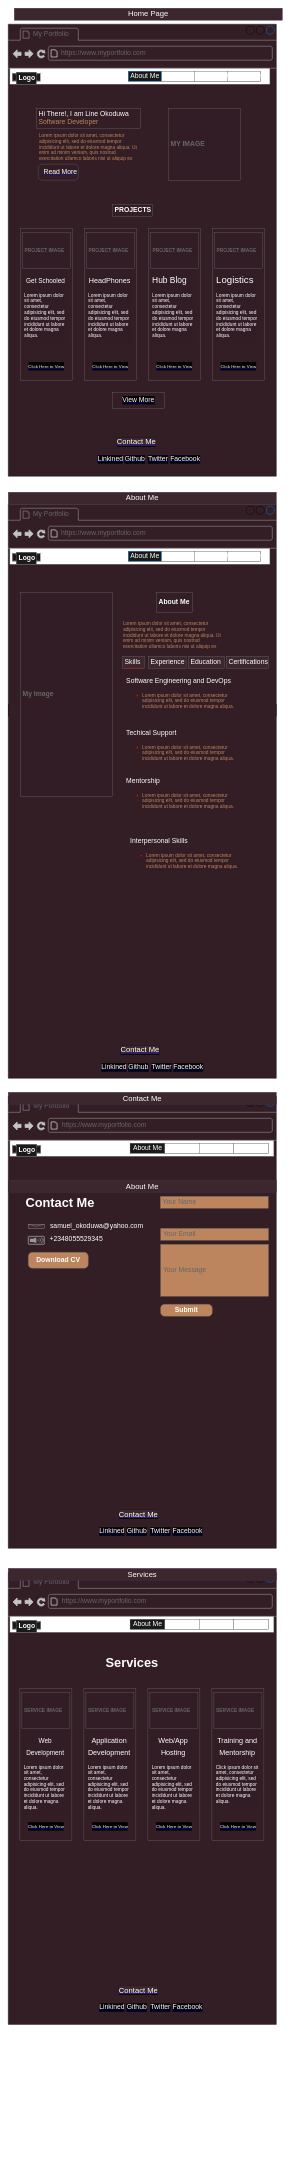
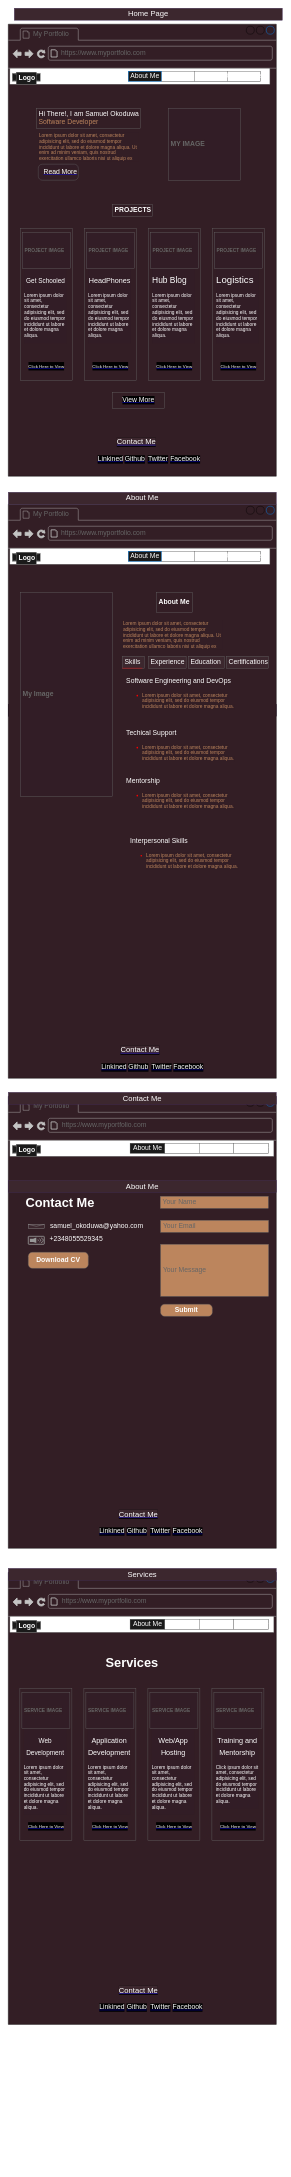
node "Hi There!, I am Line Okoduwa Software Developer": label "Hi There!, I am Line Okoduwa Software Developer" -> "Hi There!, I am Samuel Okoduwa Software Developer"
node "Your Email": moved (214, 1234) -> (214, 1226)
